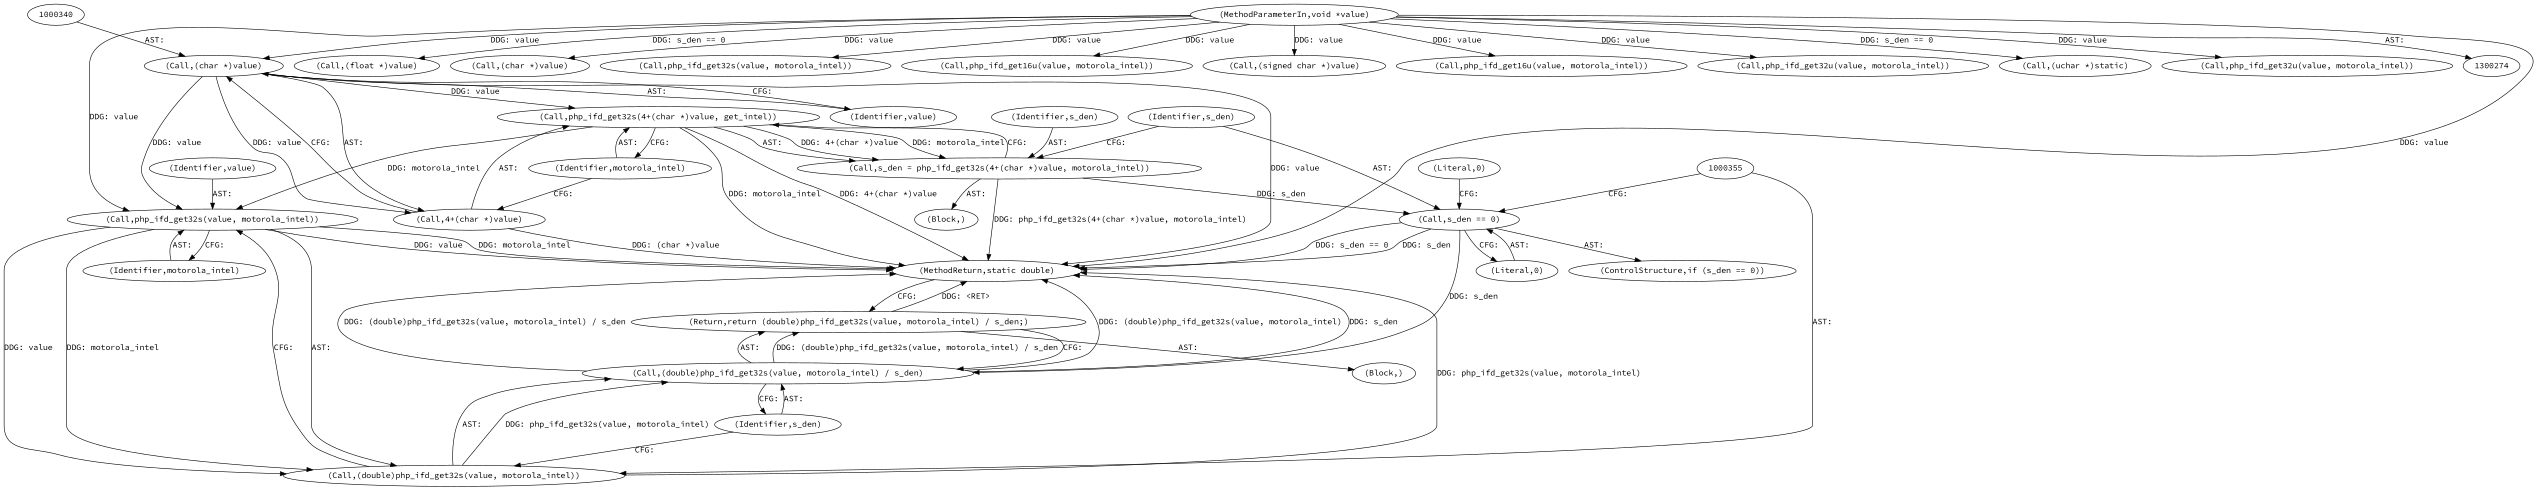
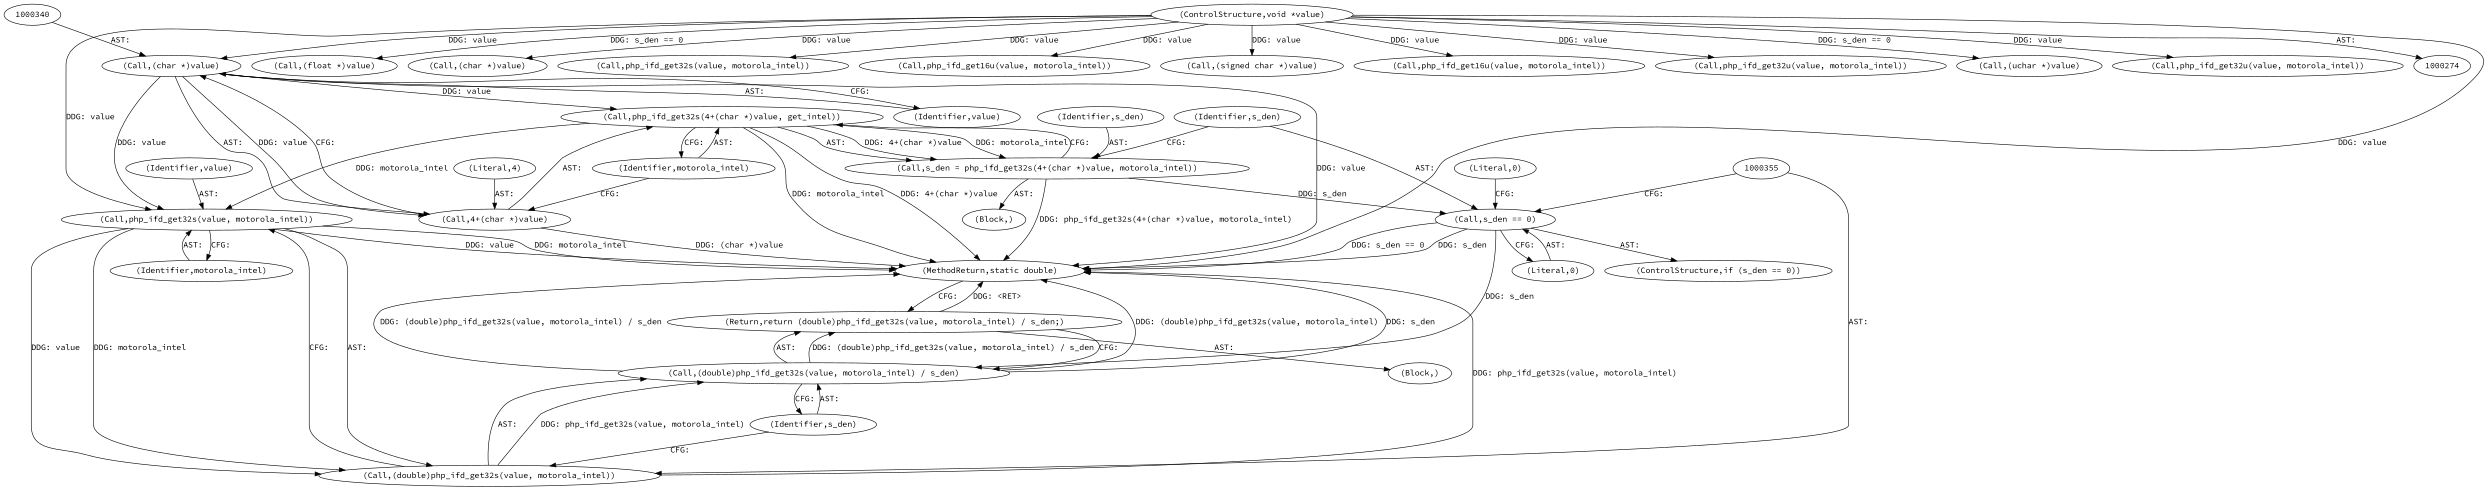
node "(MethodParameterIn,void *value)": label "(MethodParameterIn,void *value)" -> "(ControlStructure,void *value)"
node "(Call,(uchar *)static)": label "(Call,(uchar *)static)" -> "(Call,(uchar *)value)"
node "1300274": label "1300274" -> "1000274"
node "(Literal,4)": added
